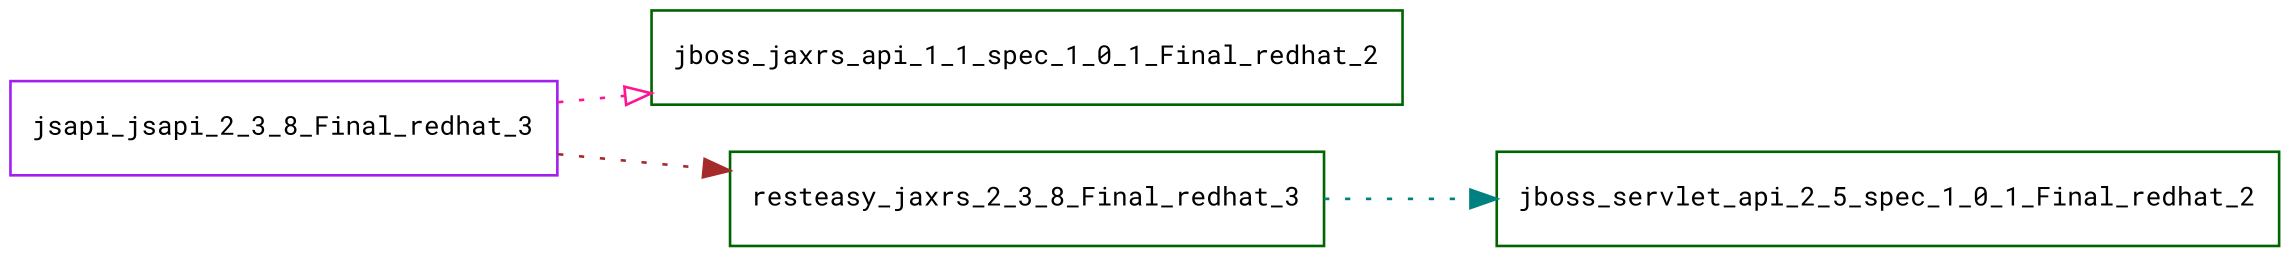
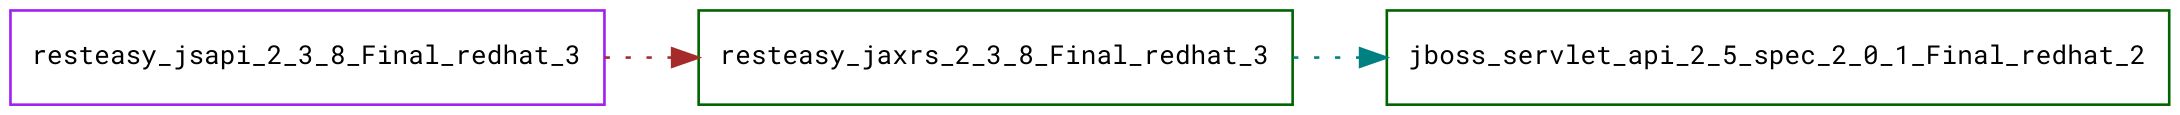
node "jboss_jaxrs_api_1_1_spec_1_0_1_Final_redhat_2": removed
node "jsapi_jsapi_2_3_8_Final_redhat_3": label "jsapi_jsapi_2_3_8_Final_redhat_3" -> "resteasy_jsapi_2_3_8_Final_redhat_3"
node "jboss_servlet_api_2_5_spec_1_0_1_Final_redhat_2": label "jboss_servlet_api_2_5_spec_1_0_1_Final_redhat_2" -> "jboss_servlet_api_2_5_spec_2_0_1_Final_redhat_2"
